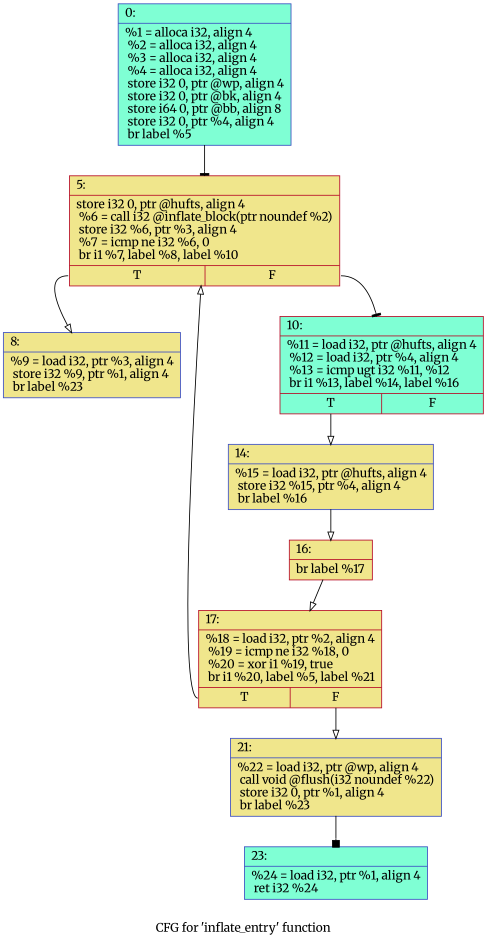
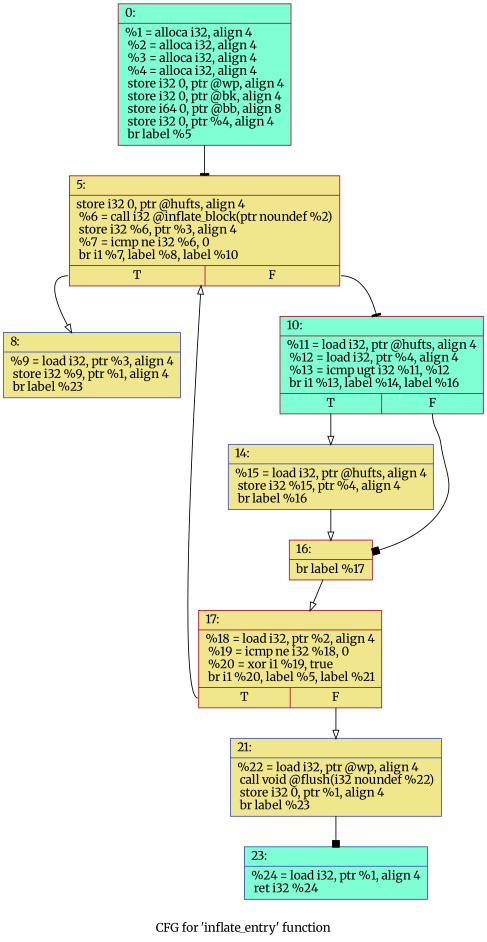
node "0:": color #3d50c3ff -> #b70d28ff
edge "10:" -> "16:": added
